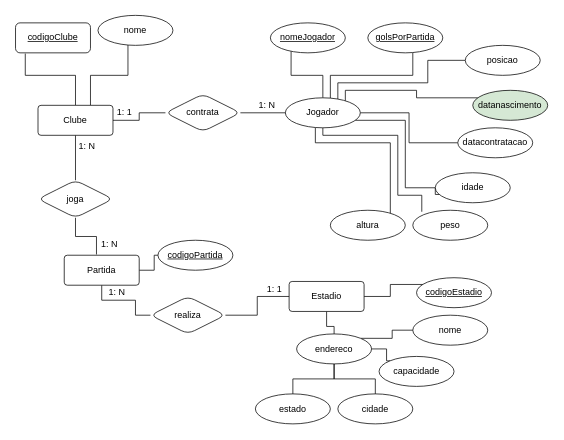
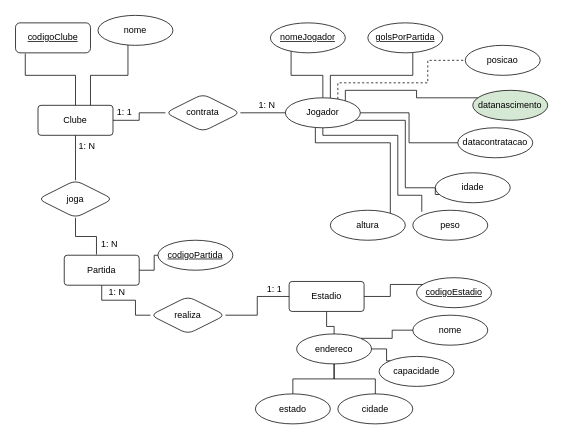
edge "posicao" -- "Jogador": style solid -> dashed
